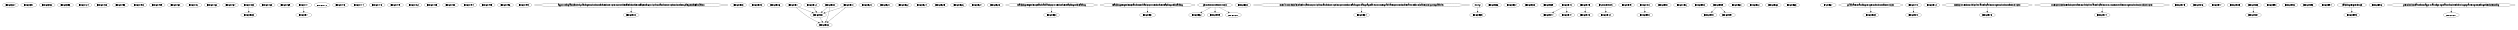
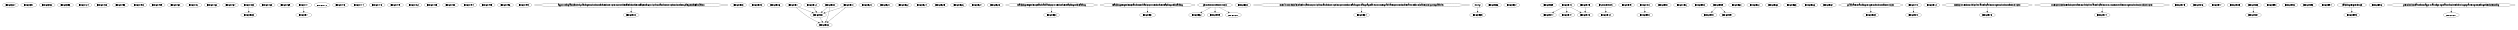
node "EDCI_538": removed
node "EDCI_566": added
node "ESL_567": label "ESL_567" -> "EDCI_567"
edge "EDCI_540" -> "EDCI_548": added
